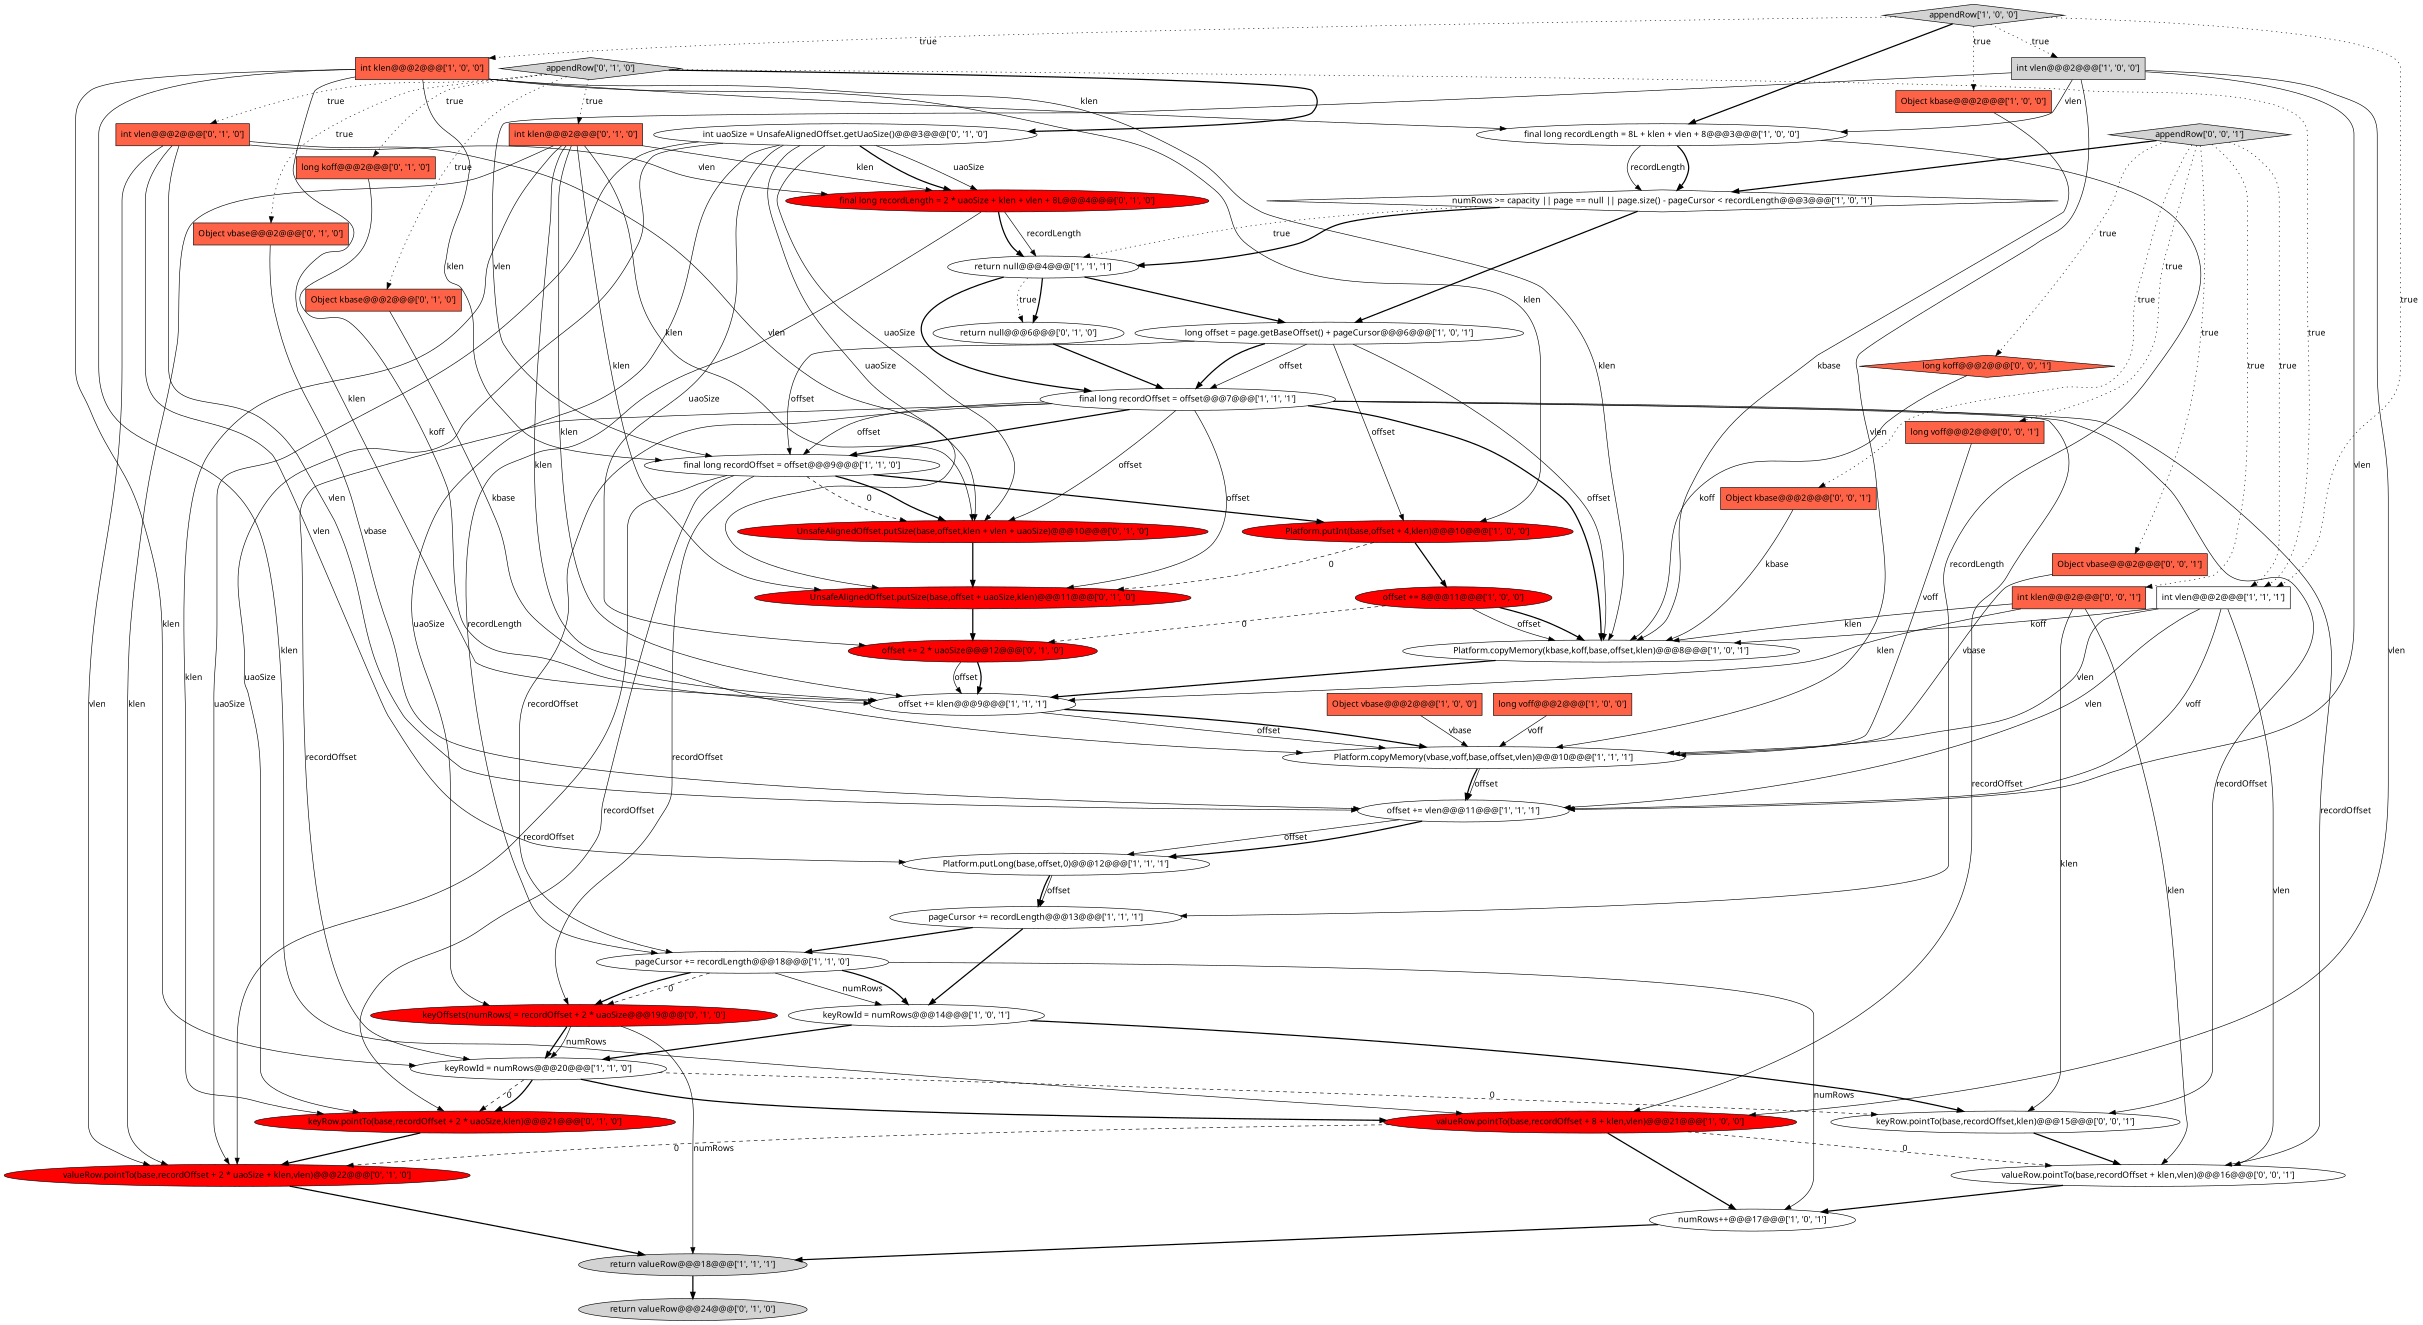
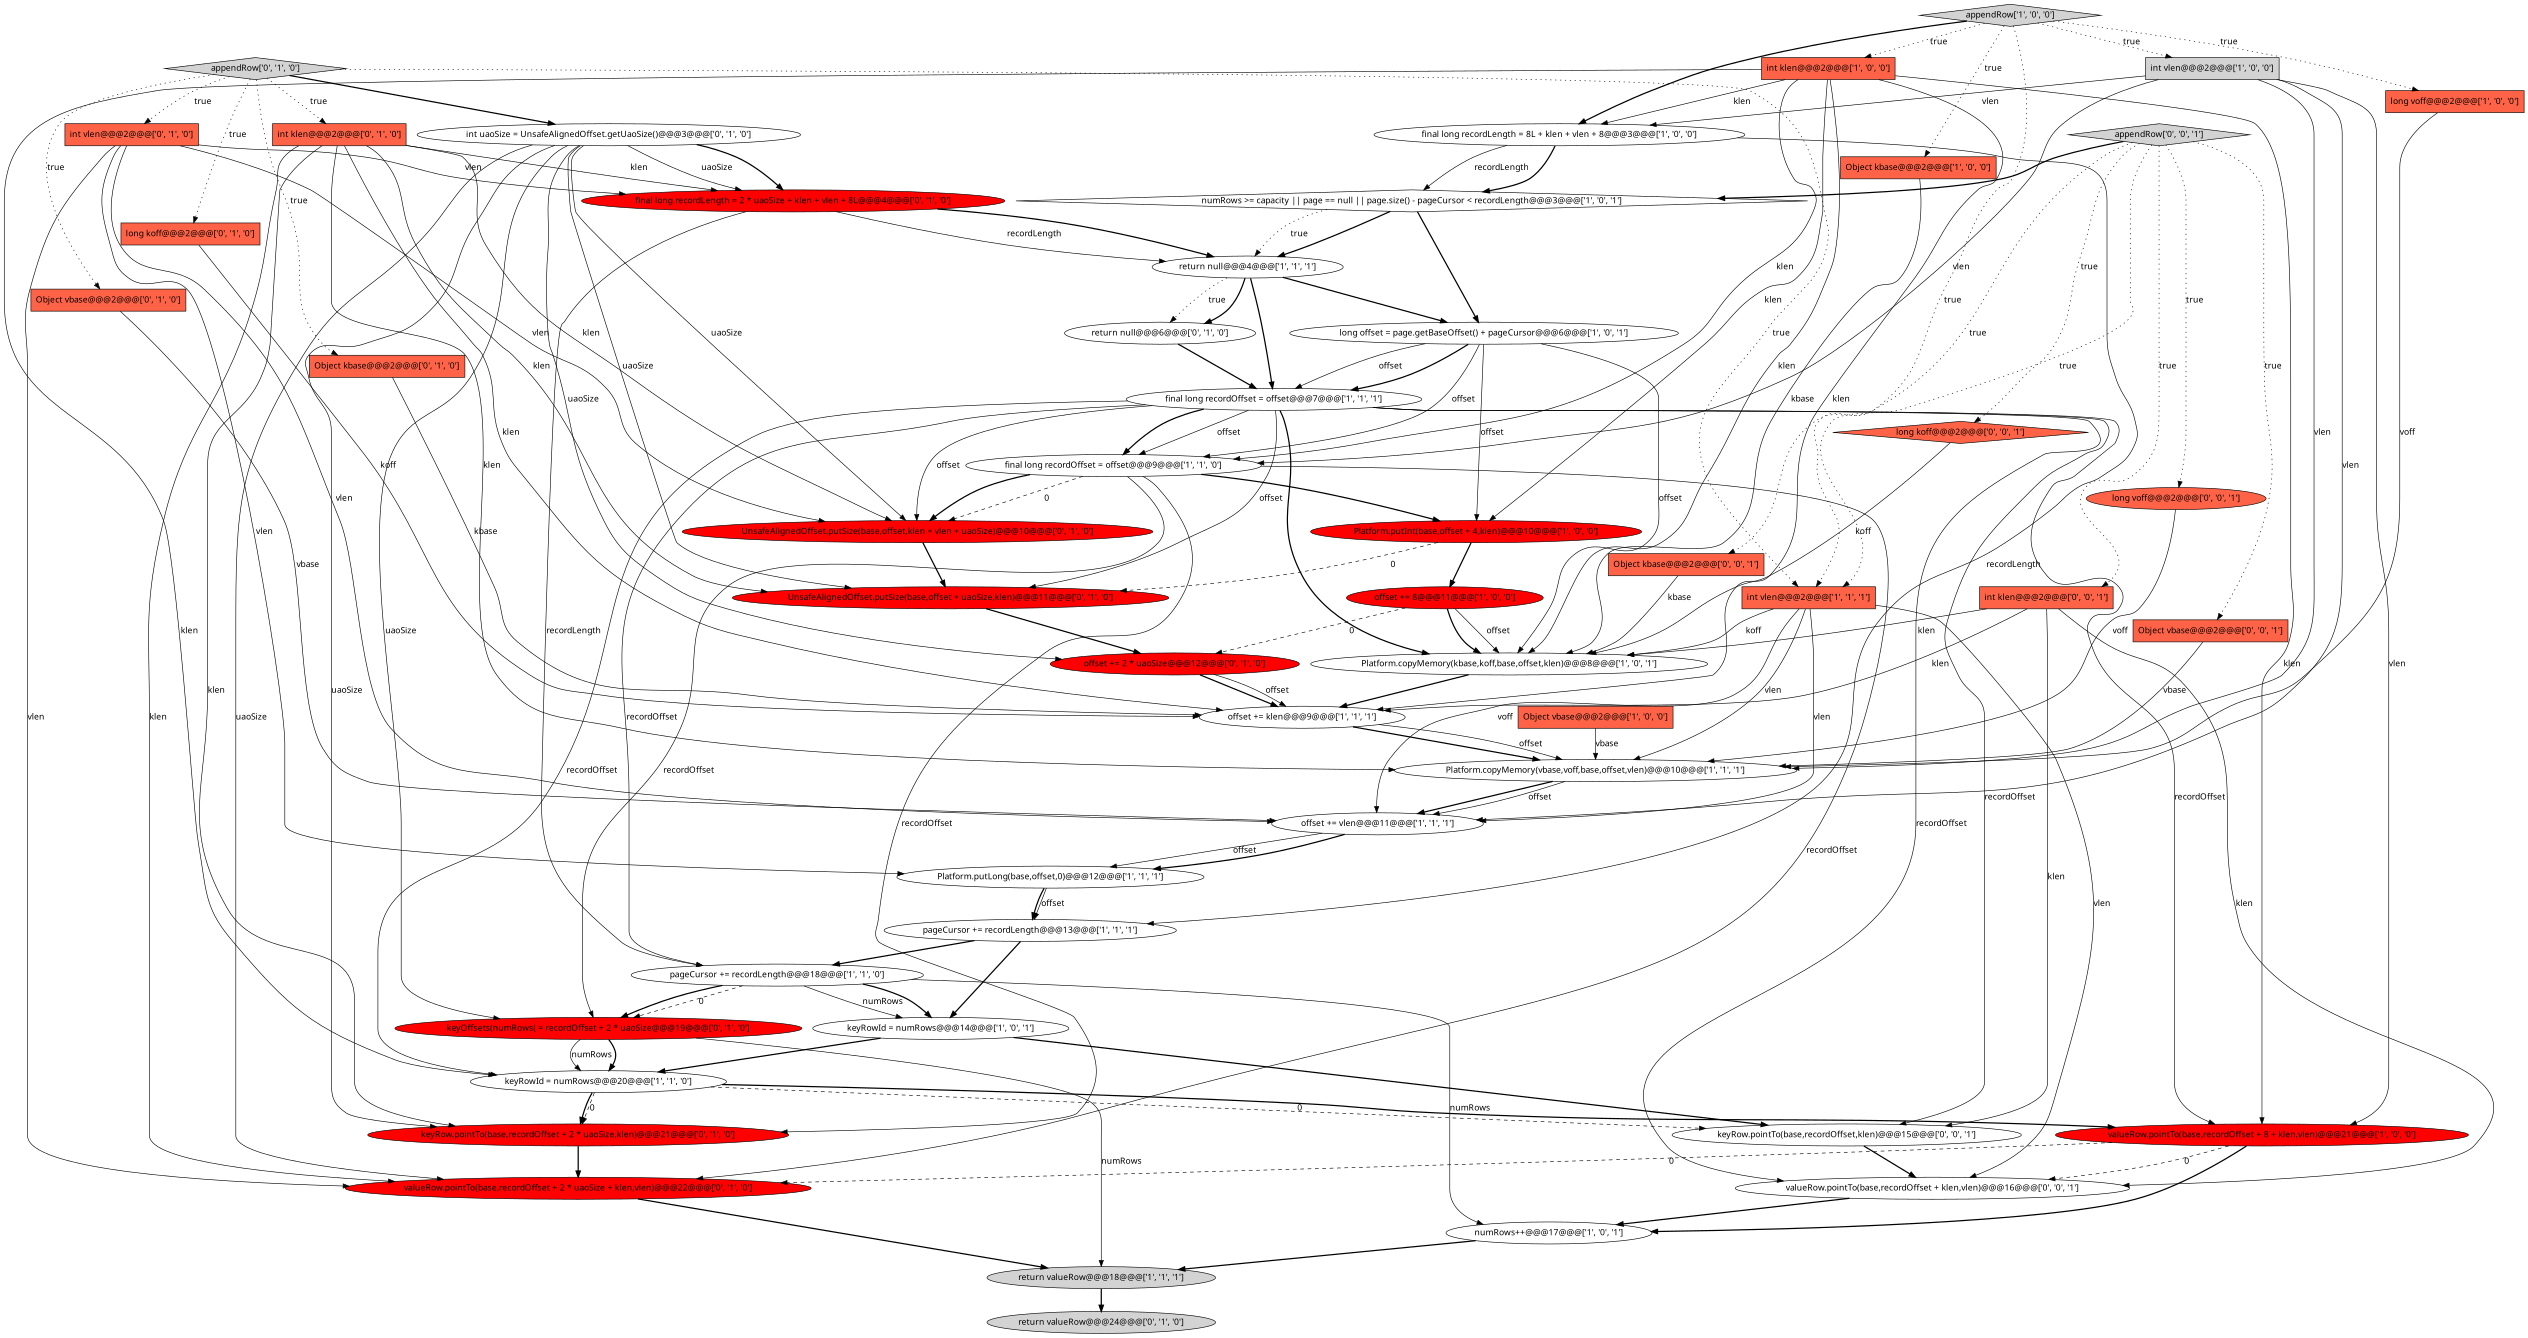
edge "appendRow['1', '0', '0']" -> "long voff@@@2@@@['1', '0', '0']": added, label "true"
node "long voff@@@2@@@['0', '0', '1']": shape box -> ellipse
node "int vlen@@@2@@@['1', '1', '1']": fillcolor white -> tomato
